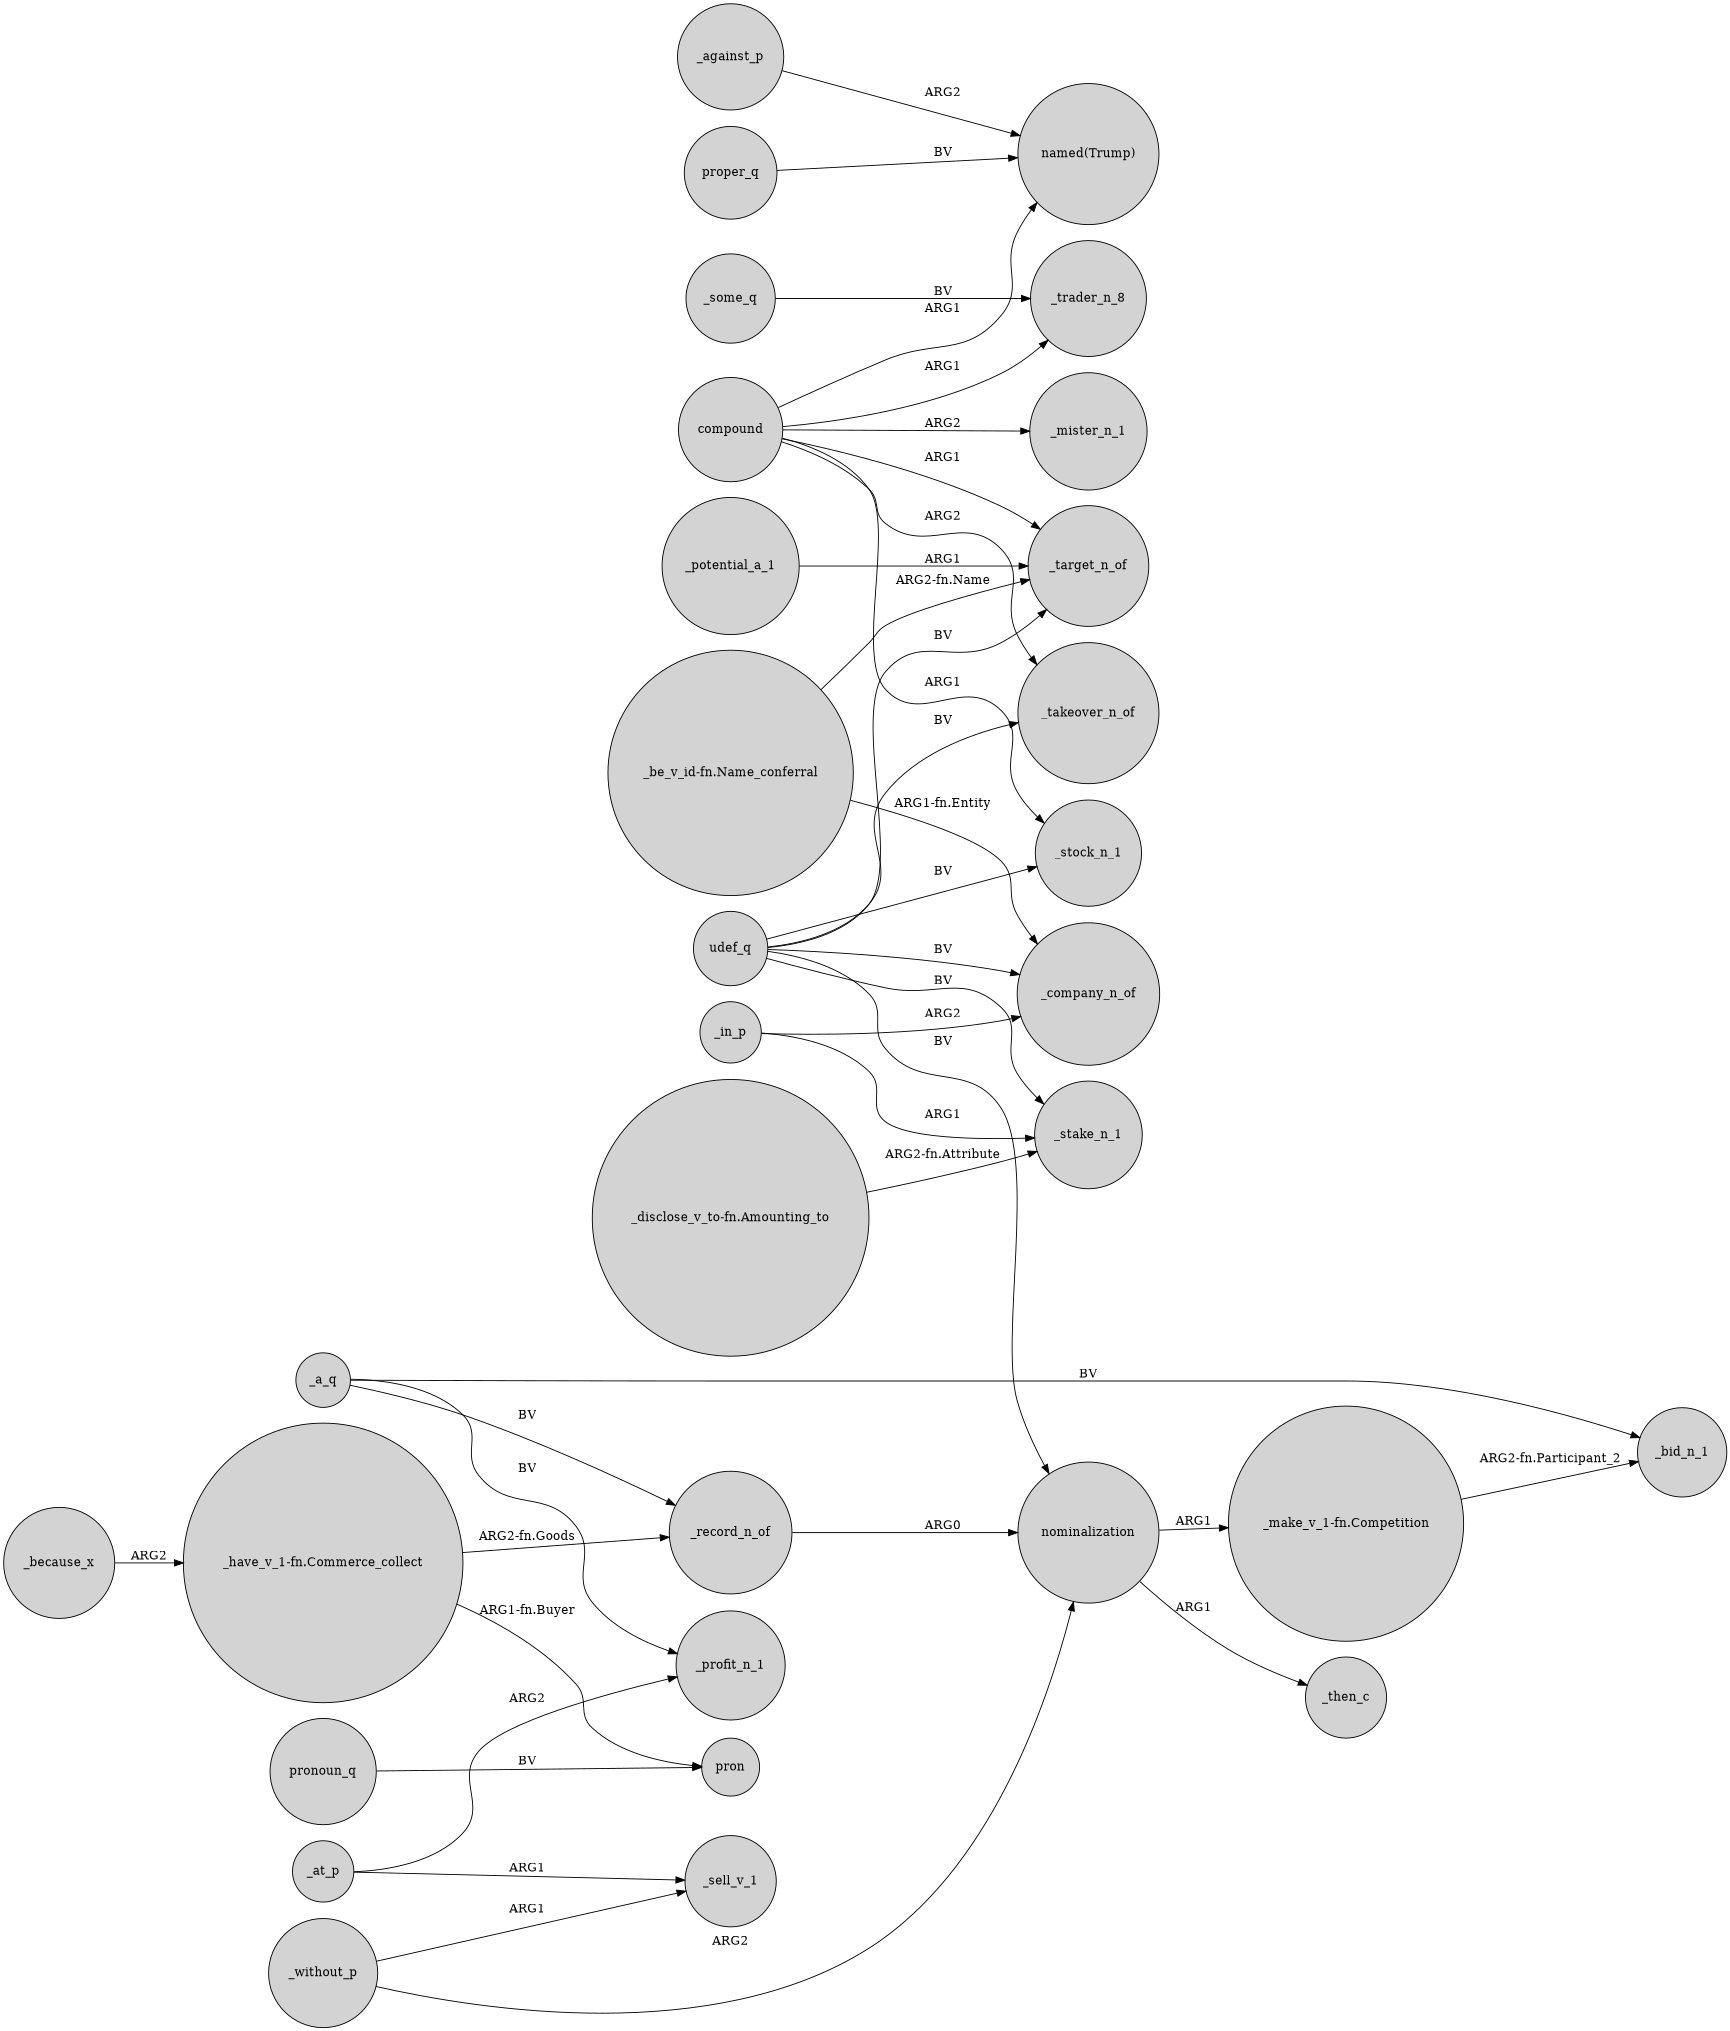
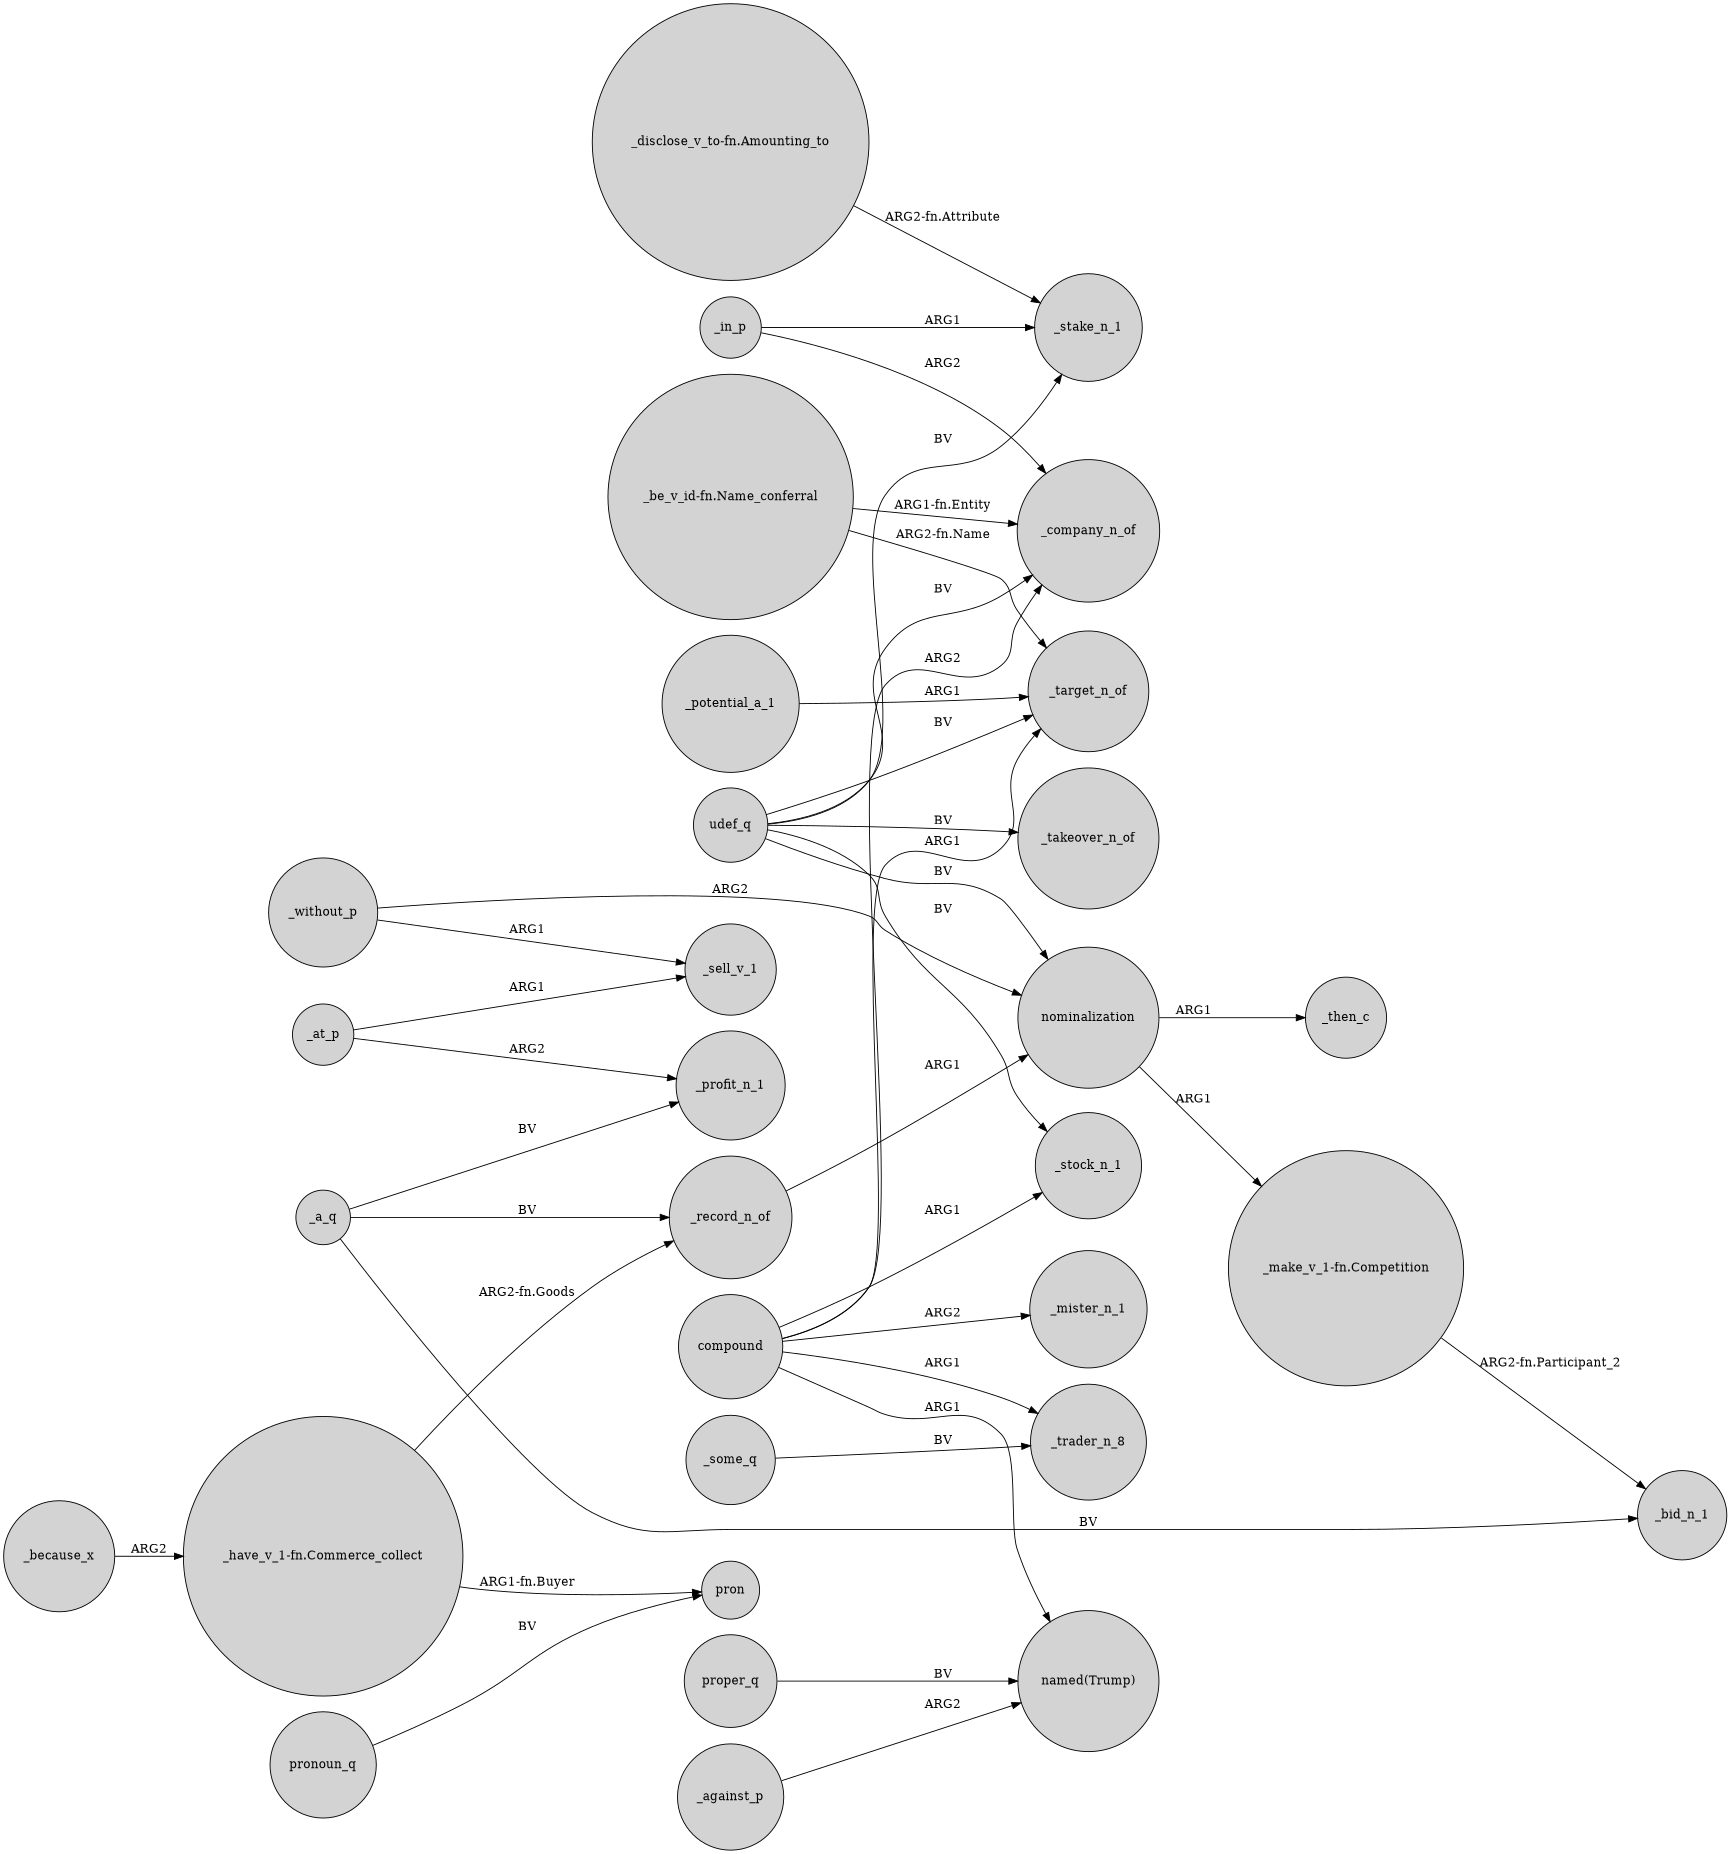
edge "compound" -> "_takeover_n_of": now "compound" -> "_company_n_of"
edge "_record_n_of" -> "nominalization": label "ARG0" -> "ARG1"
